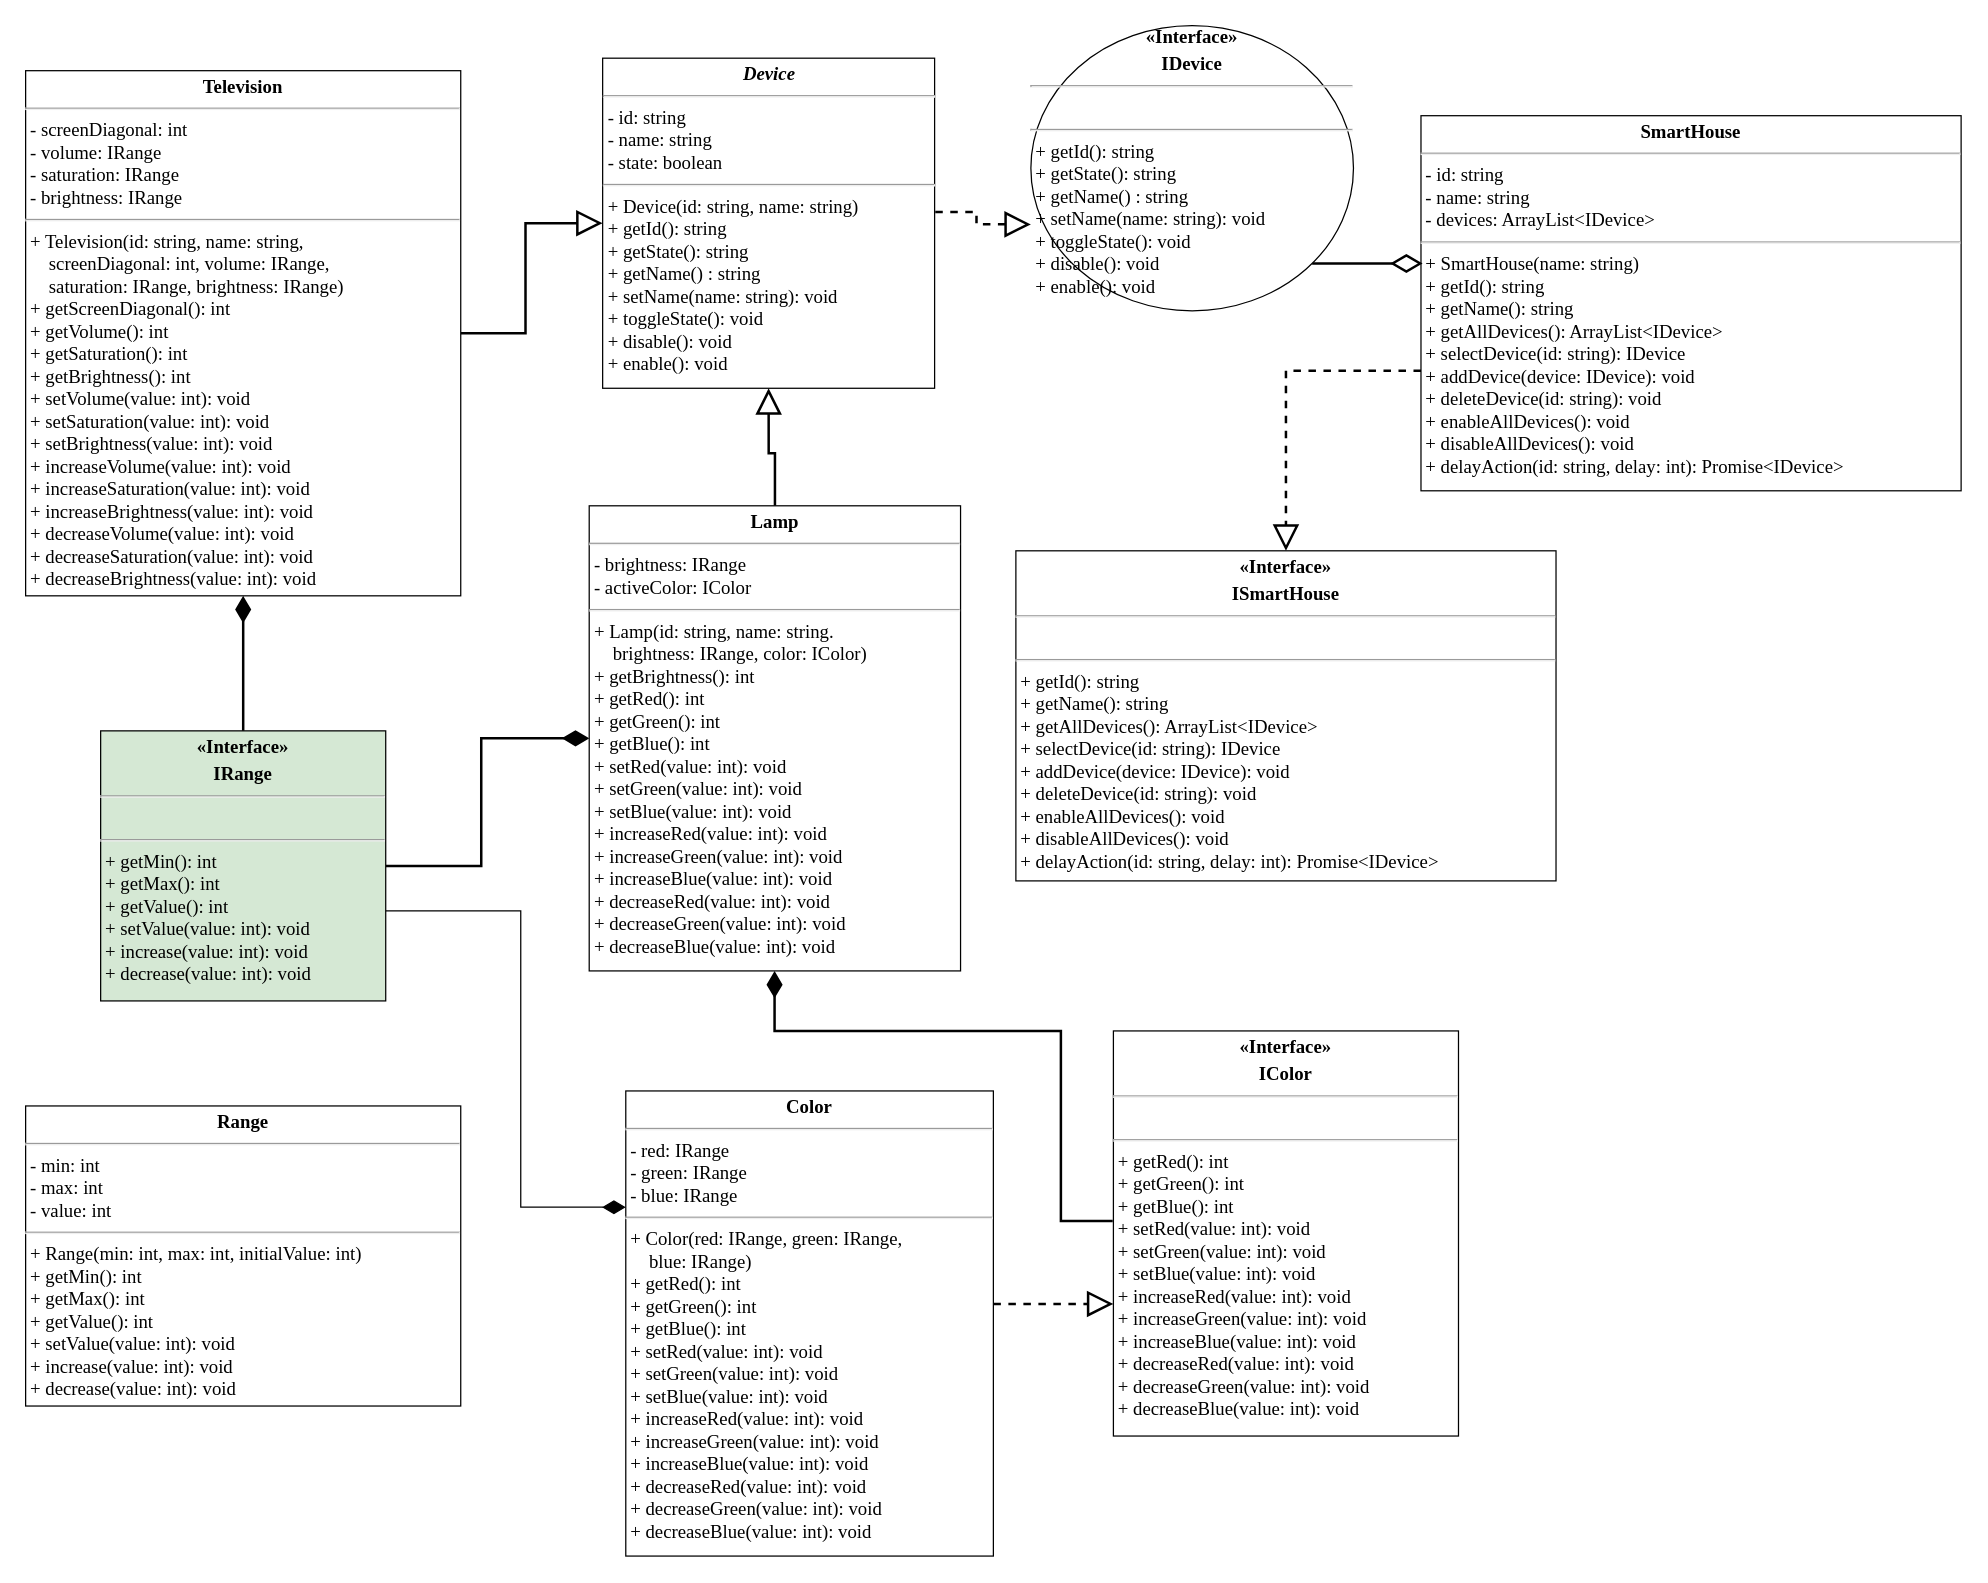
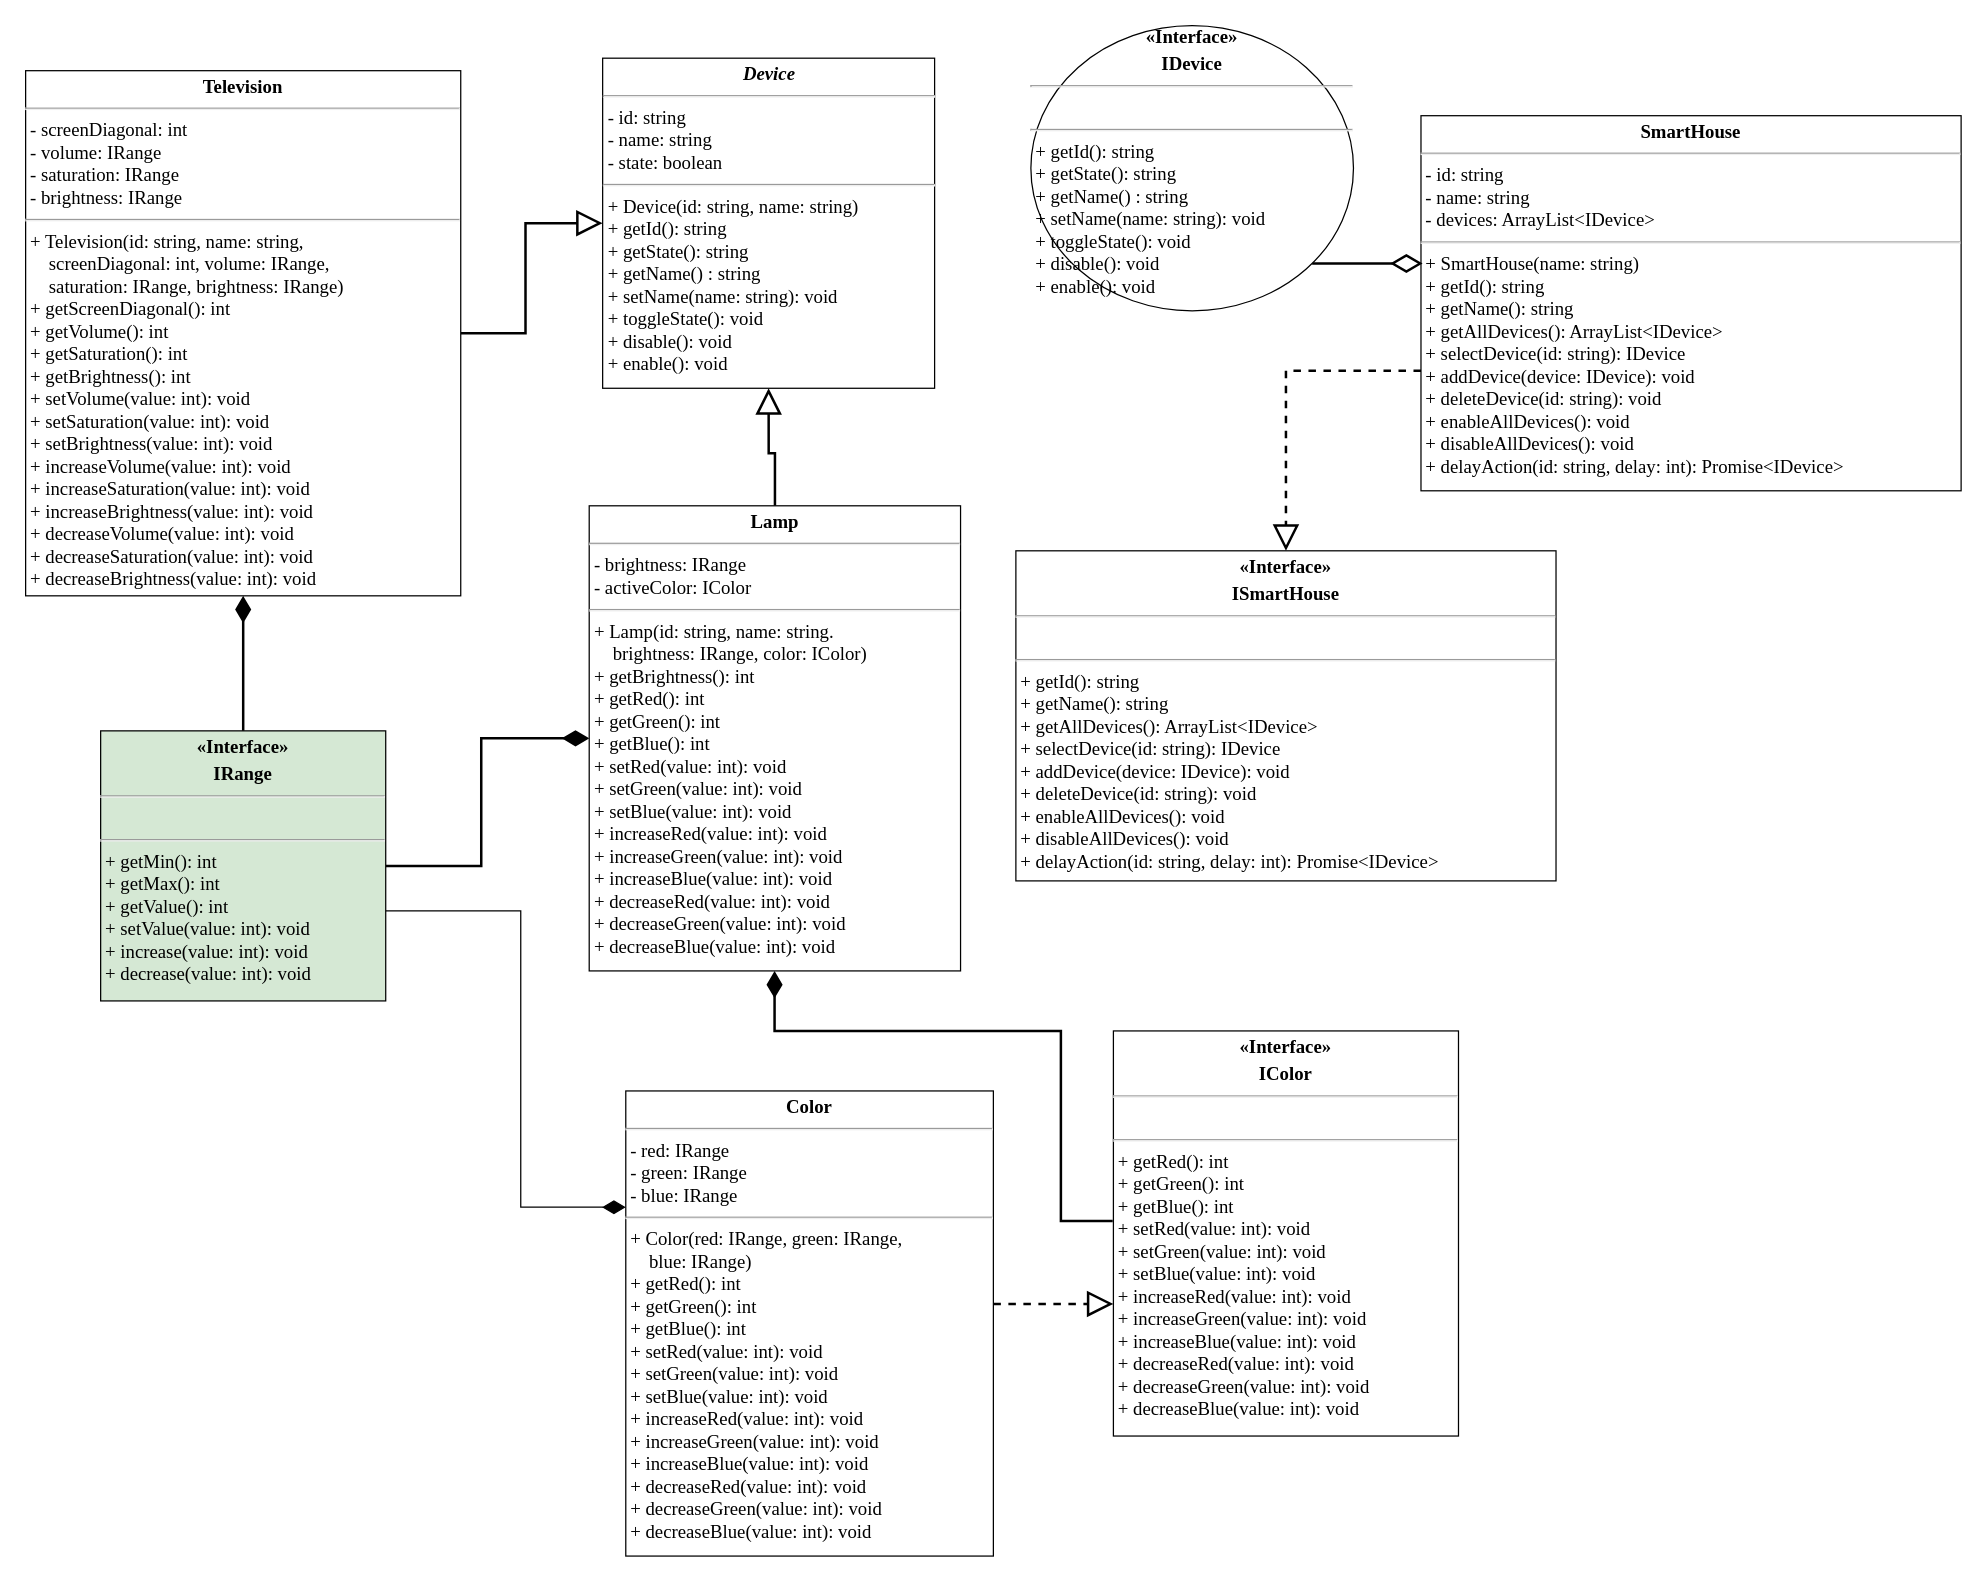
edge "Device - id: string - name: string - state: boolean + Device(id: string, name: string) + getId(): string + getState(): string + getName() : string + setName(name: string): void + toggleState(): void + disable(): void + enable(): void" -> "«Interface» IDevice + getId(): string + getState(): string + getName() : string + setName(name: string): void + toggleState(): void + disable(): void + enable(): void": removed
node "Range - min: int- max: int - value: int + Range(min: int, max: int, initialValue: int) + getMin(): int + getMax(): int + getValue(): int + setValue(value: int): void + increase(value: int): void + decrease(value: int): void": removed
